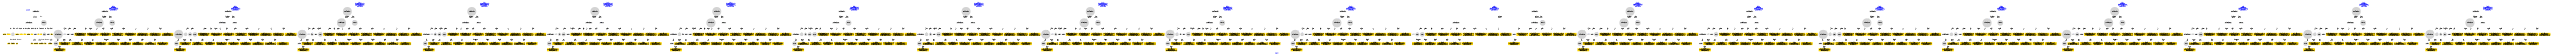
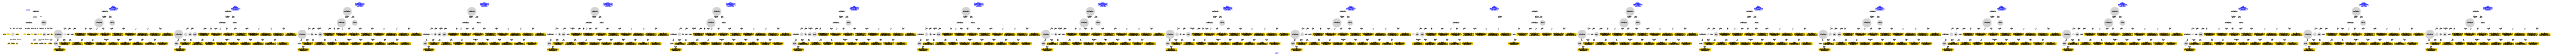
node "Dimension": removed
node "sitterDeathDate": fillcolor gold -> lightgray
